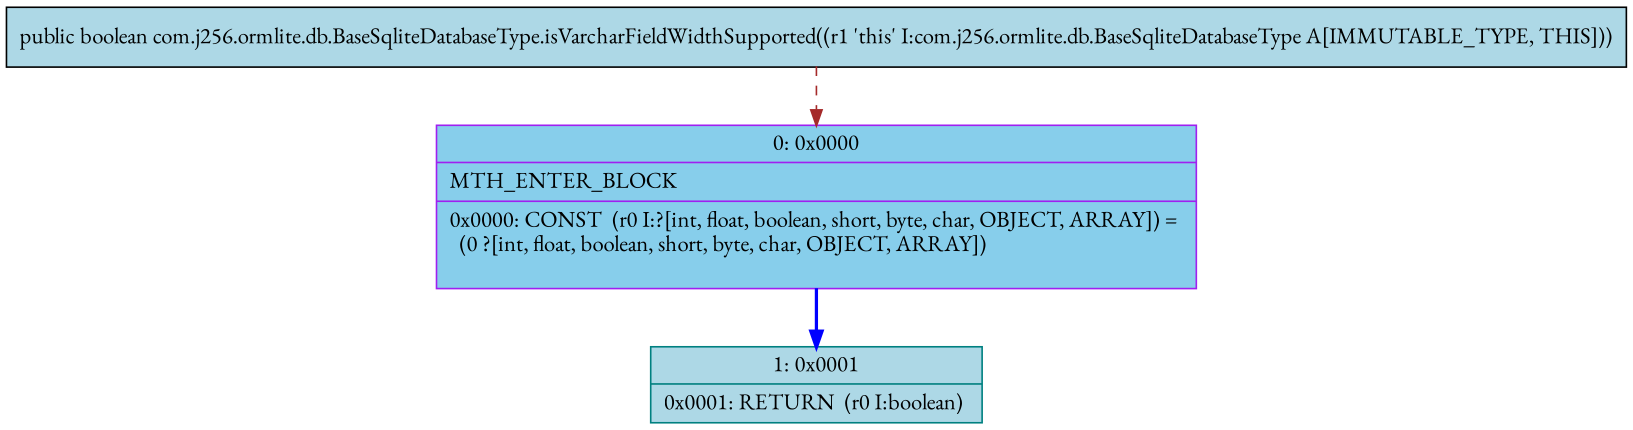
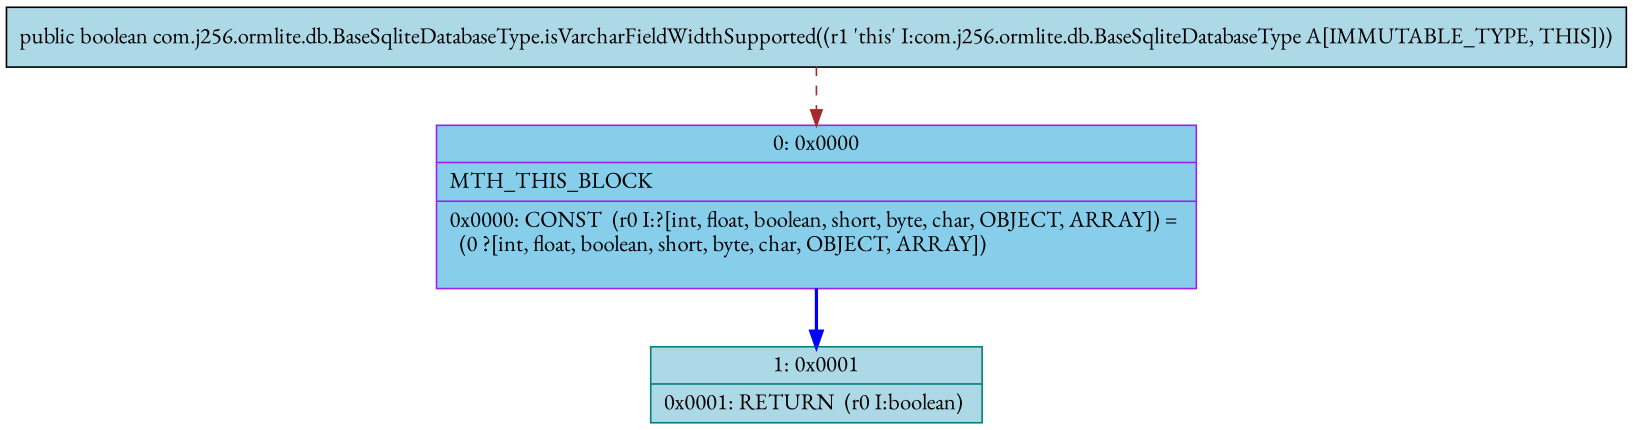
node "0: 0x0000": text "MTH_ENTER_BLOCK" -> "MTH_THIS_BLOCK"
